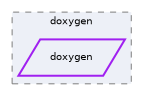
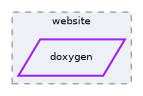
cluster "doxygen": label "doxygen" -> "website"
